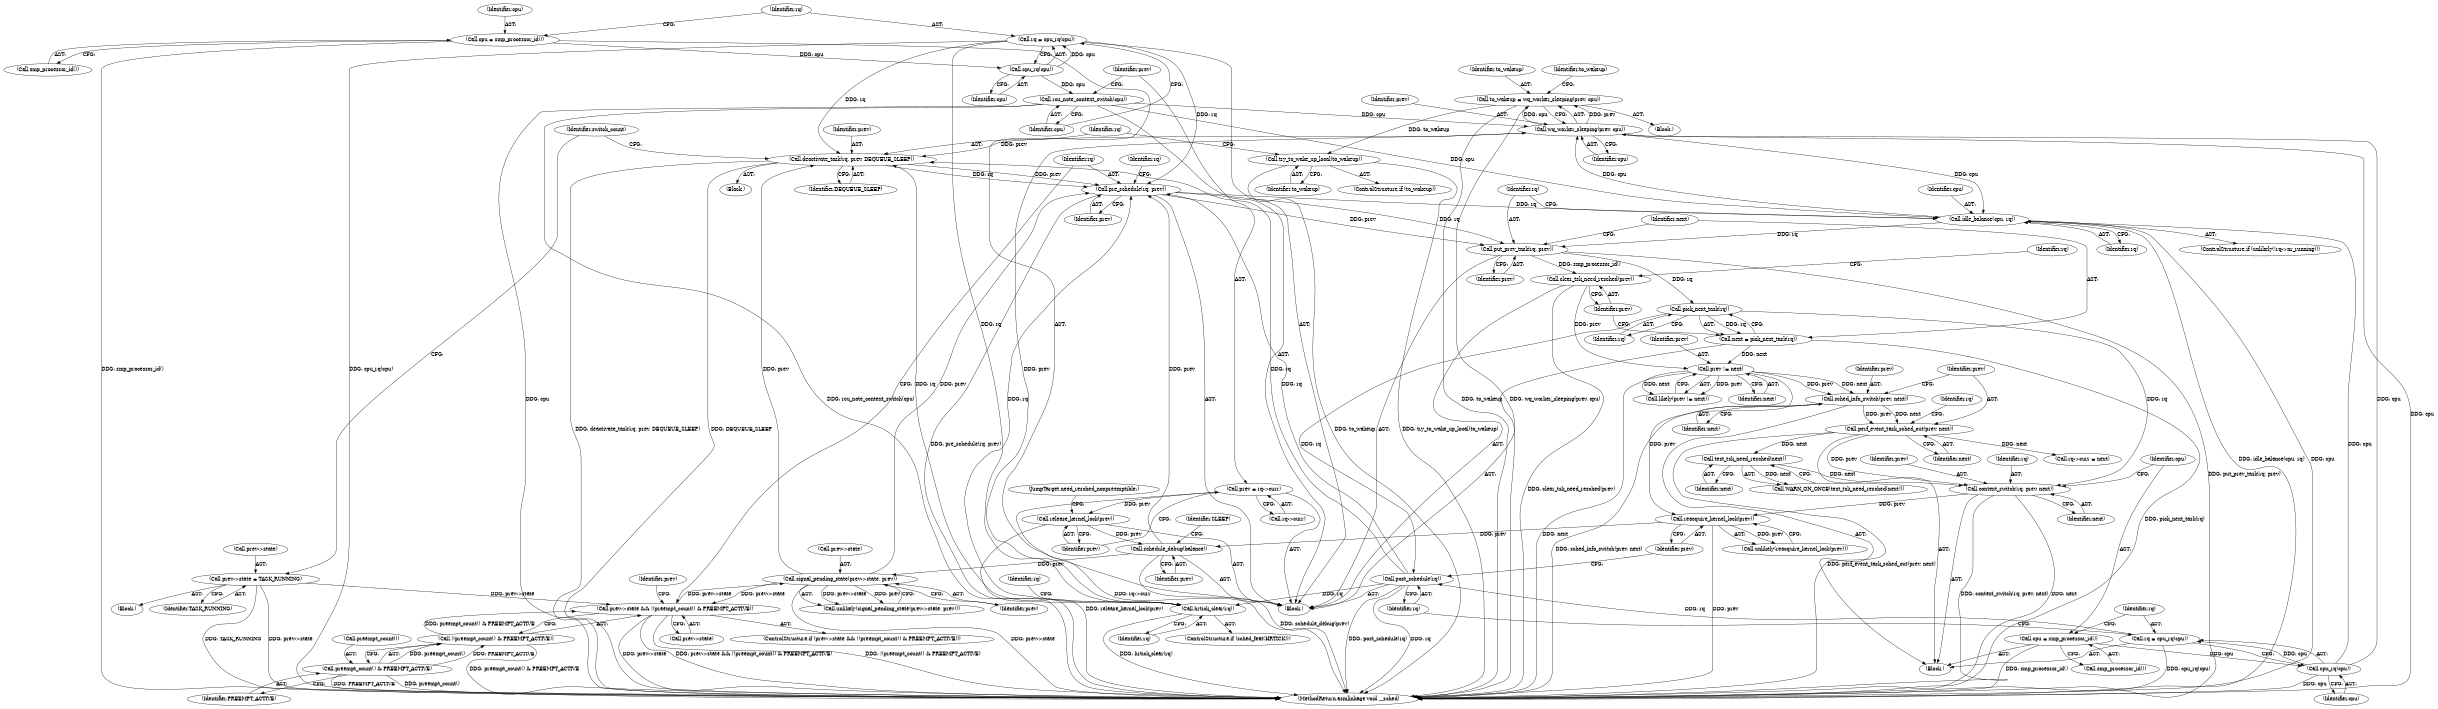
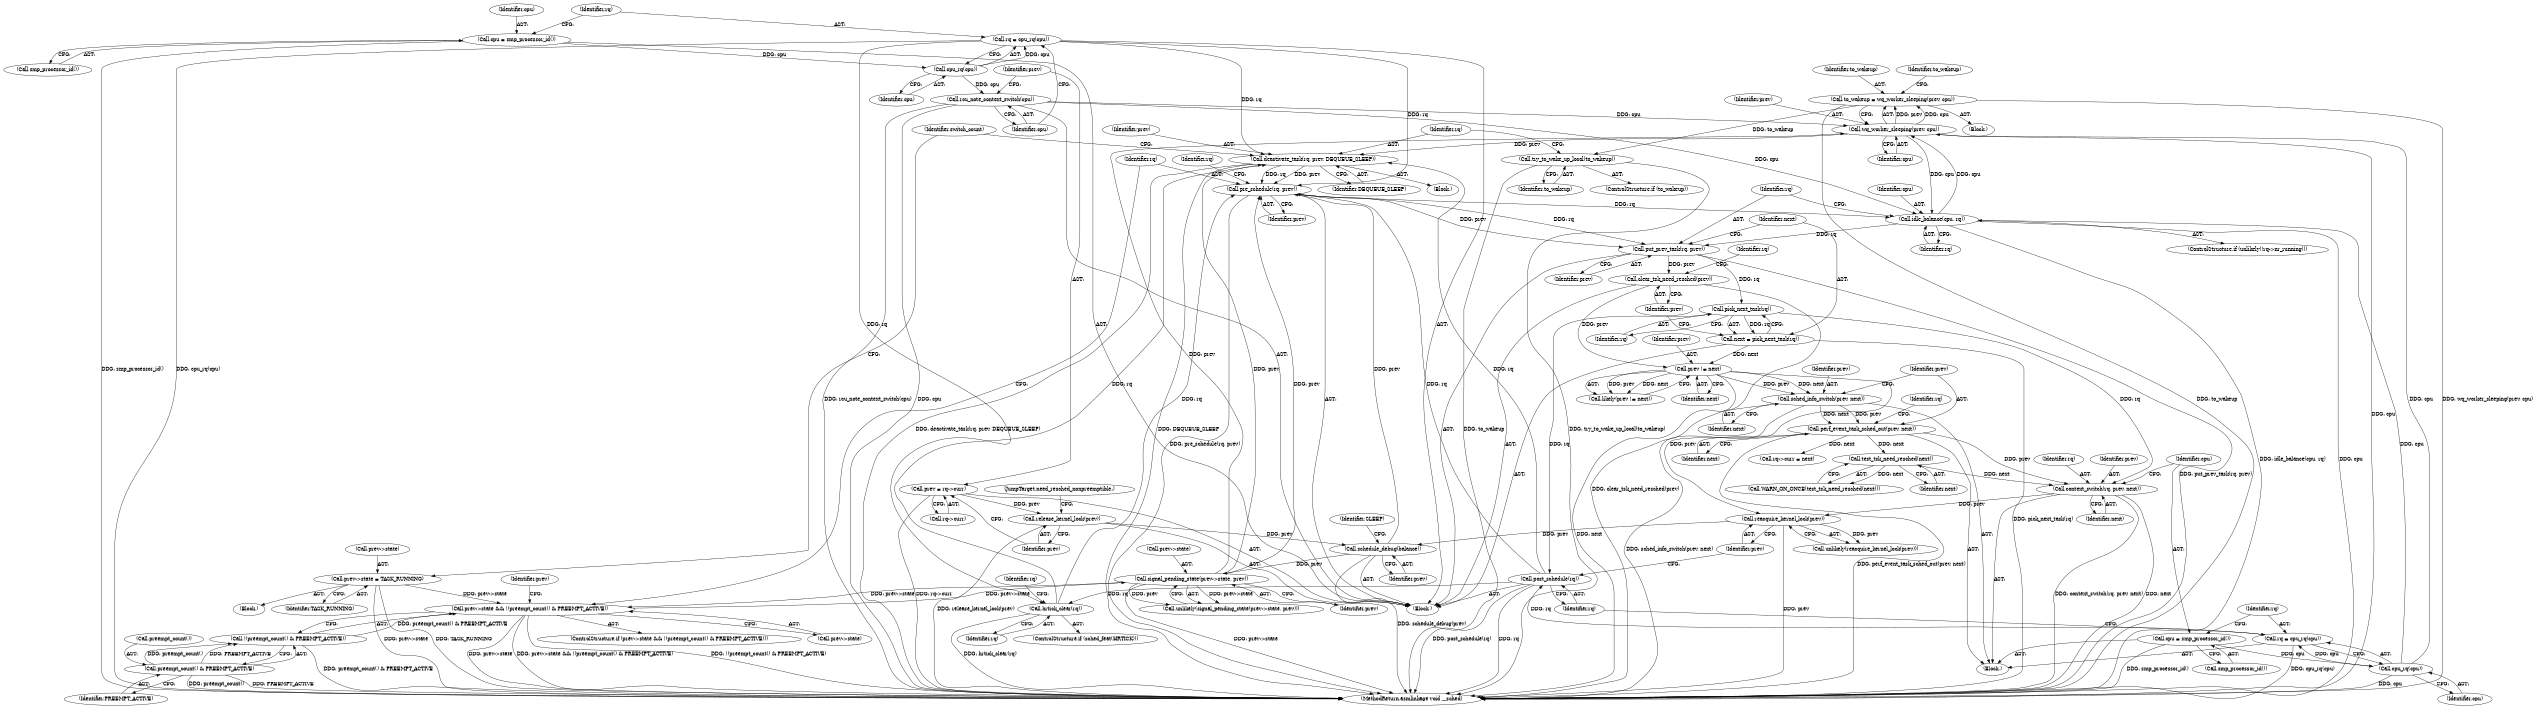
edge "(Call,hrtick_clear(rq))" -> "(Call,wq_worker_sleeping(prev, cpu))": now "(Call,signal_pending_state(prev->state, prev))" -> "(Call,wq_worker_sleeping(prev, cpu))"
edge "(Call,put_prev_task(rq, prev))" -> "(Call,clear_tsk_need_resched(prev))": label "DDG: smp_processor_id()" -> "DDG: prev"
